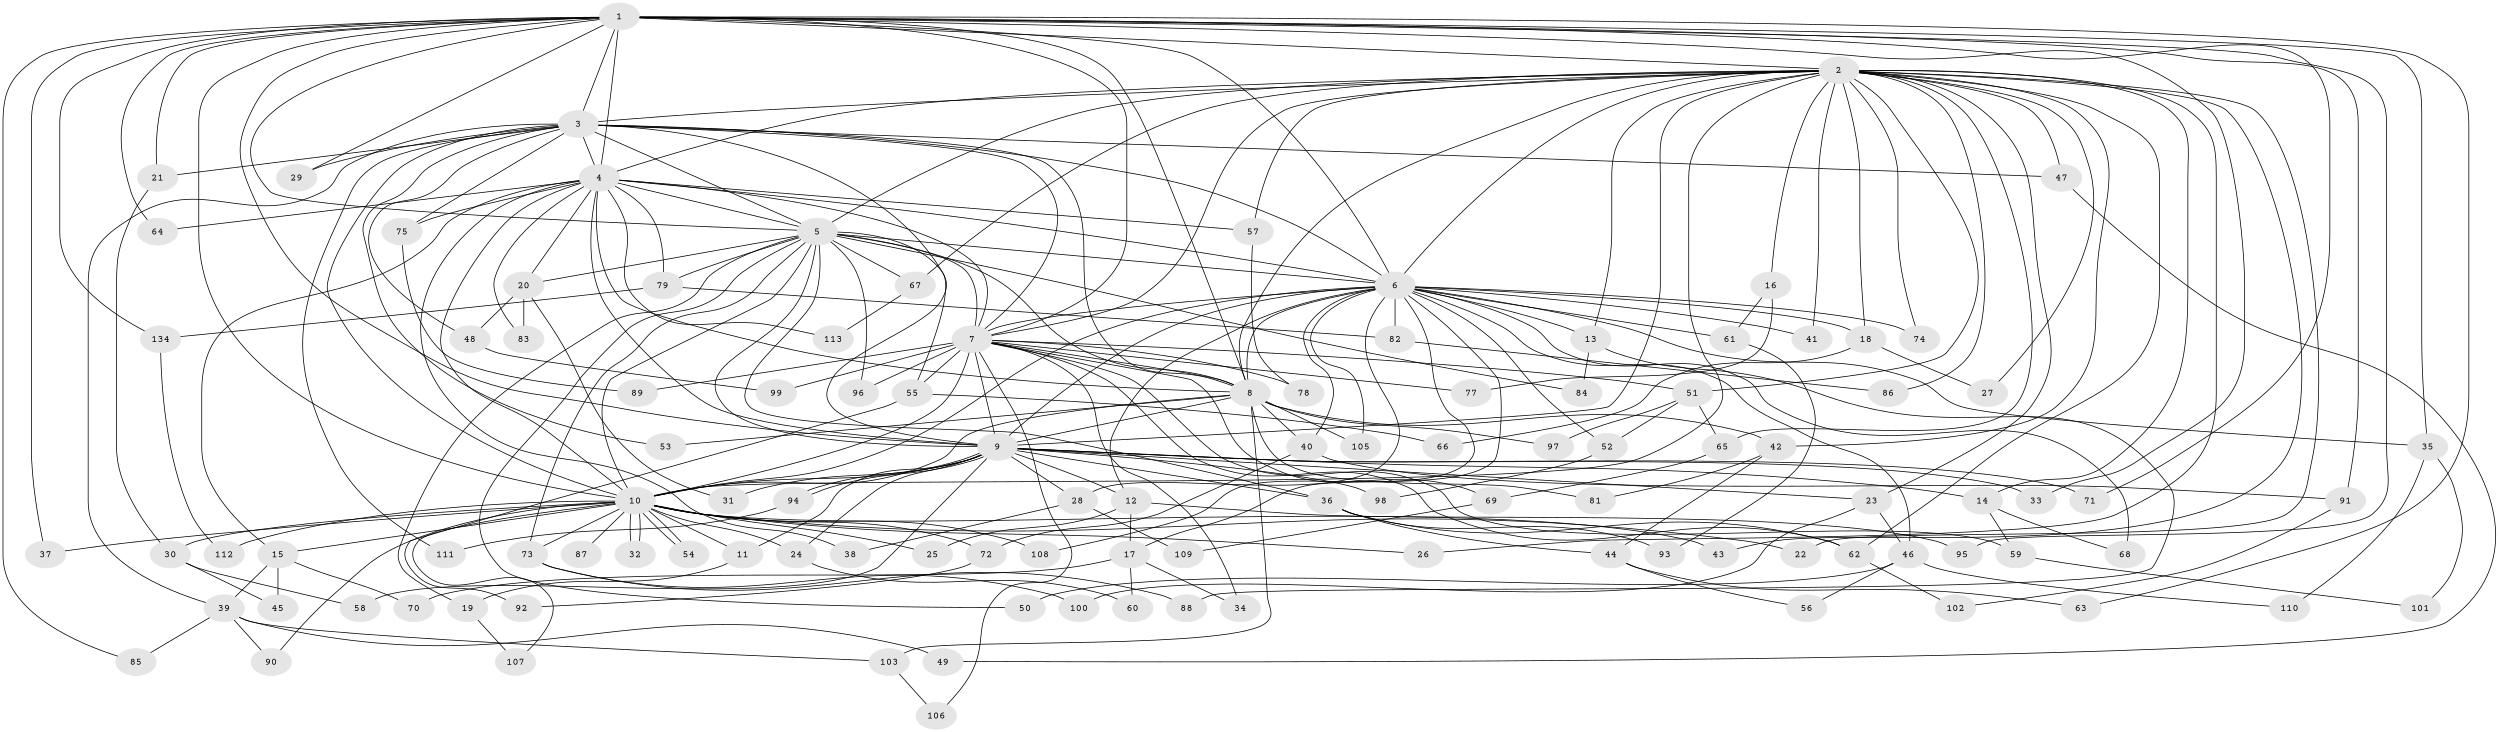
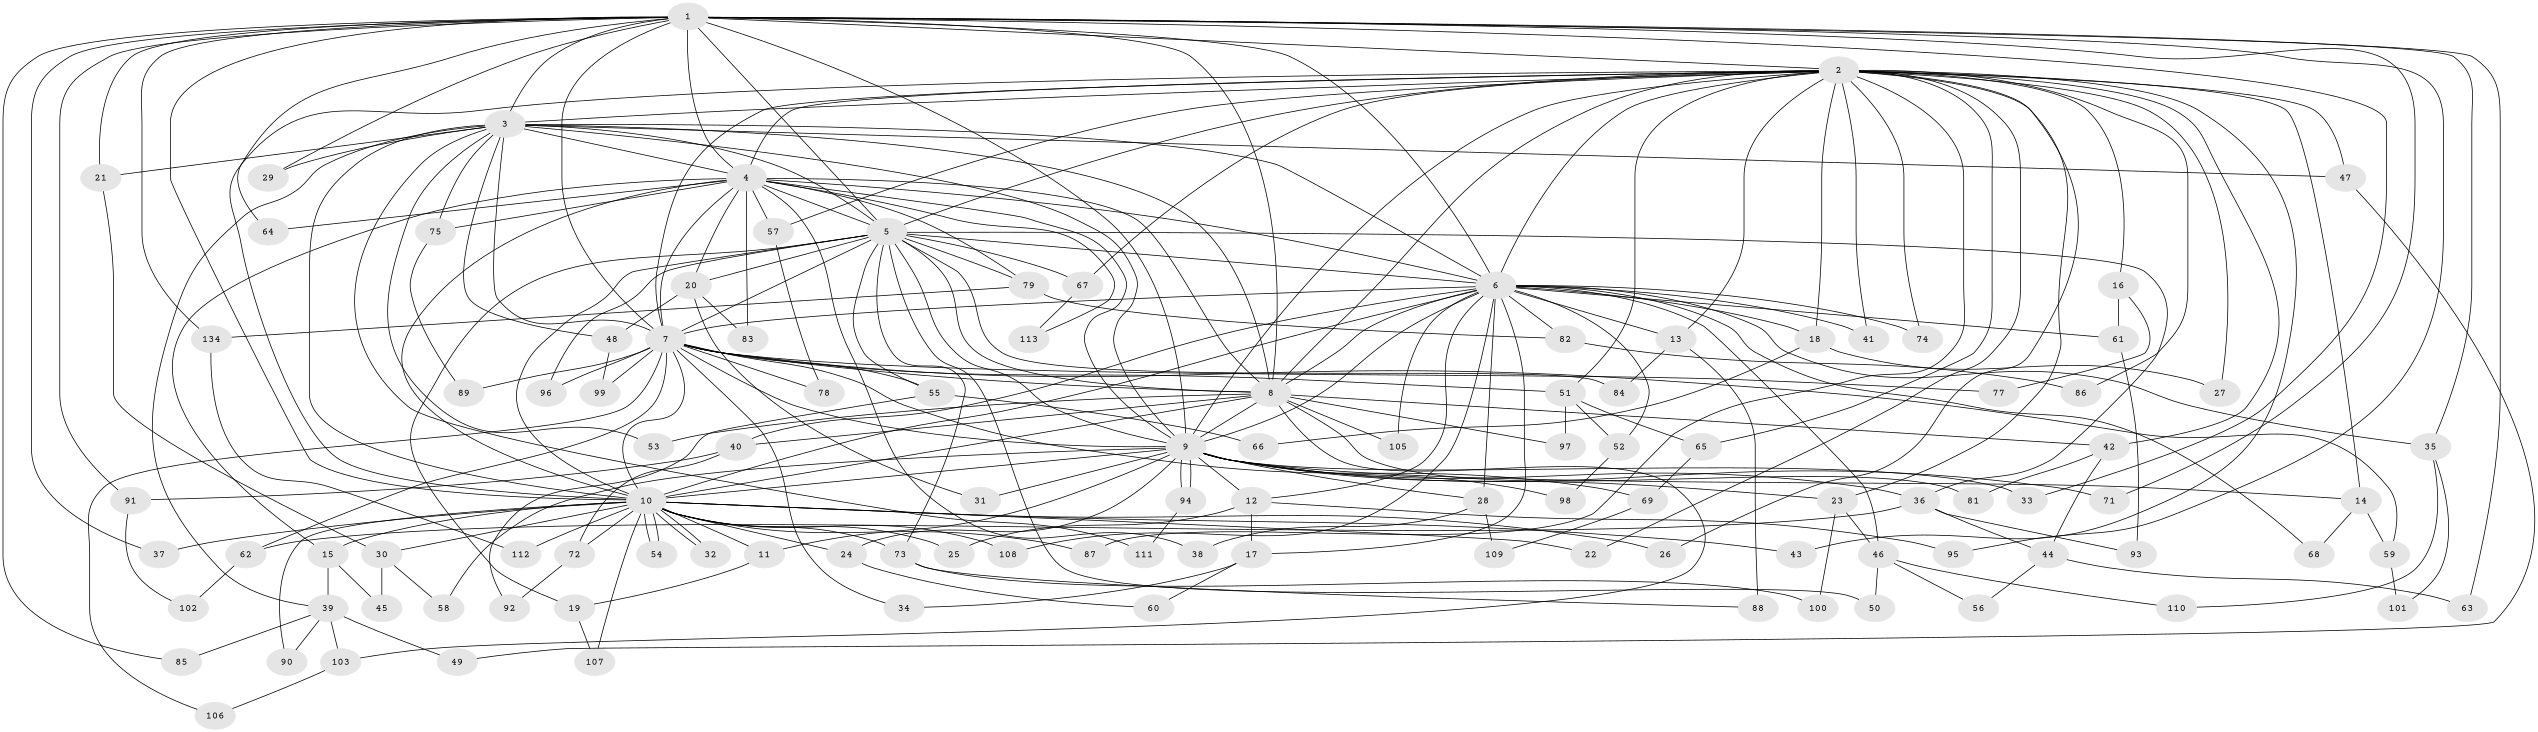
edge "2" -- "62": now "2" -- "87"
node "70": removed
